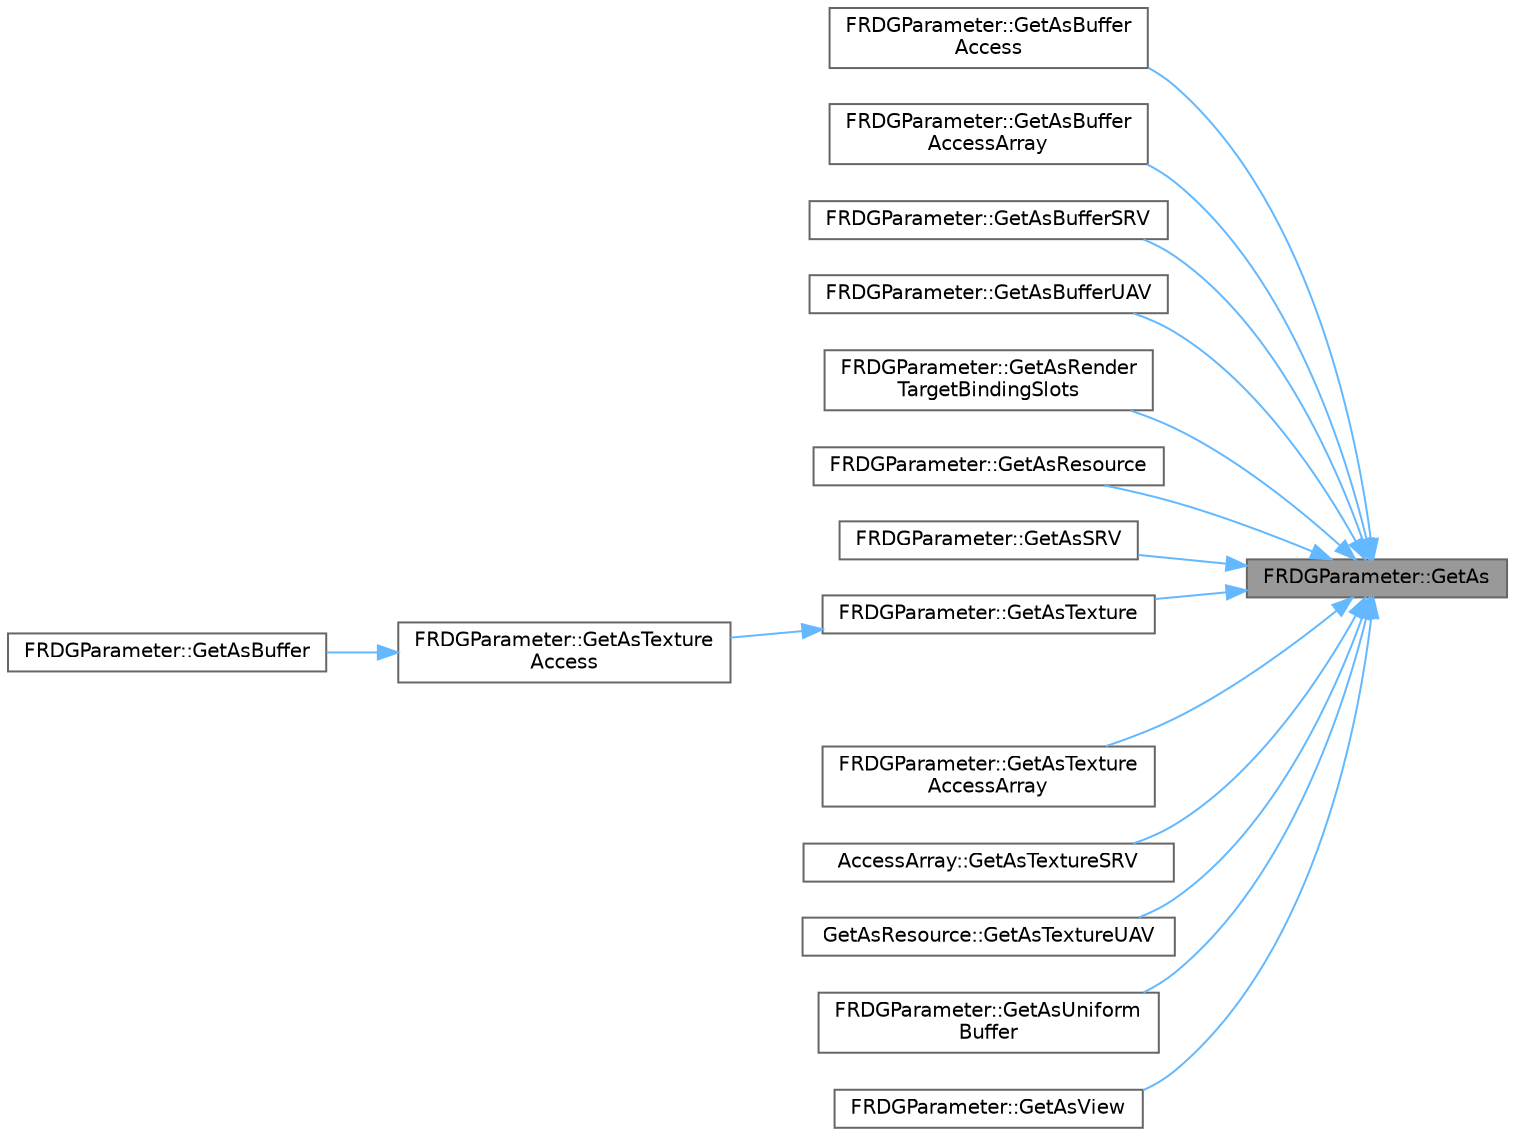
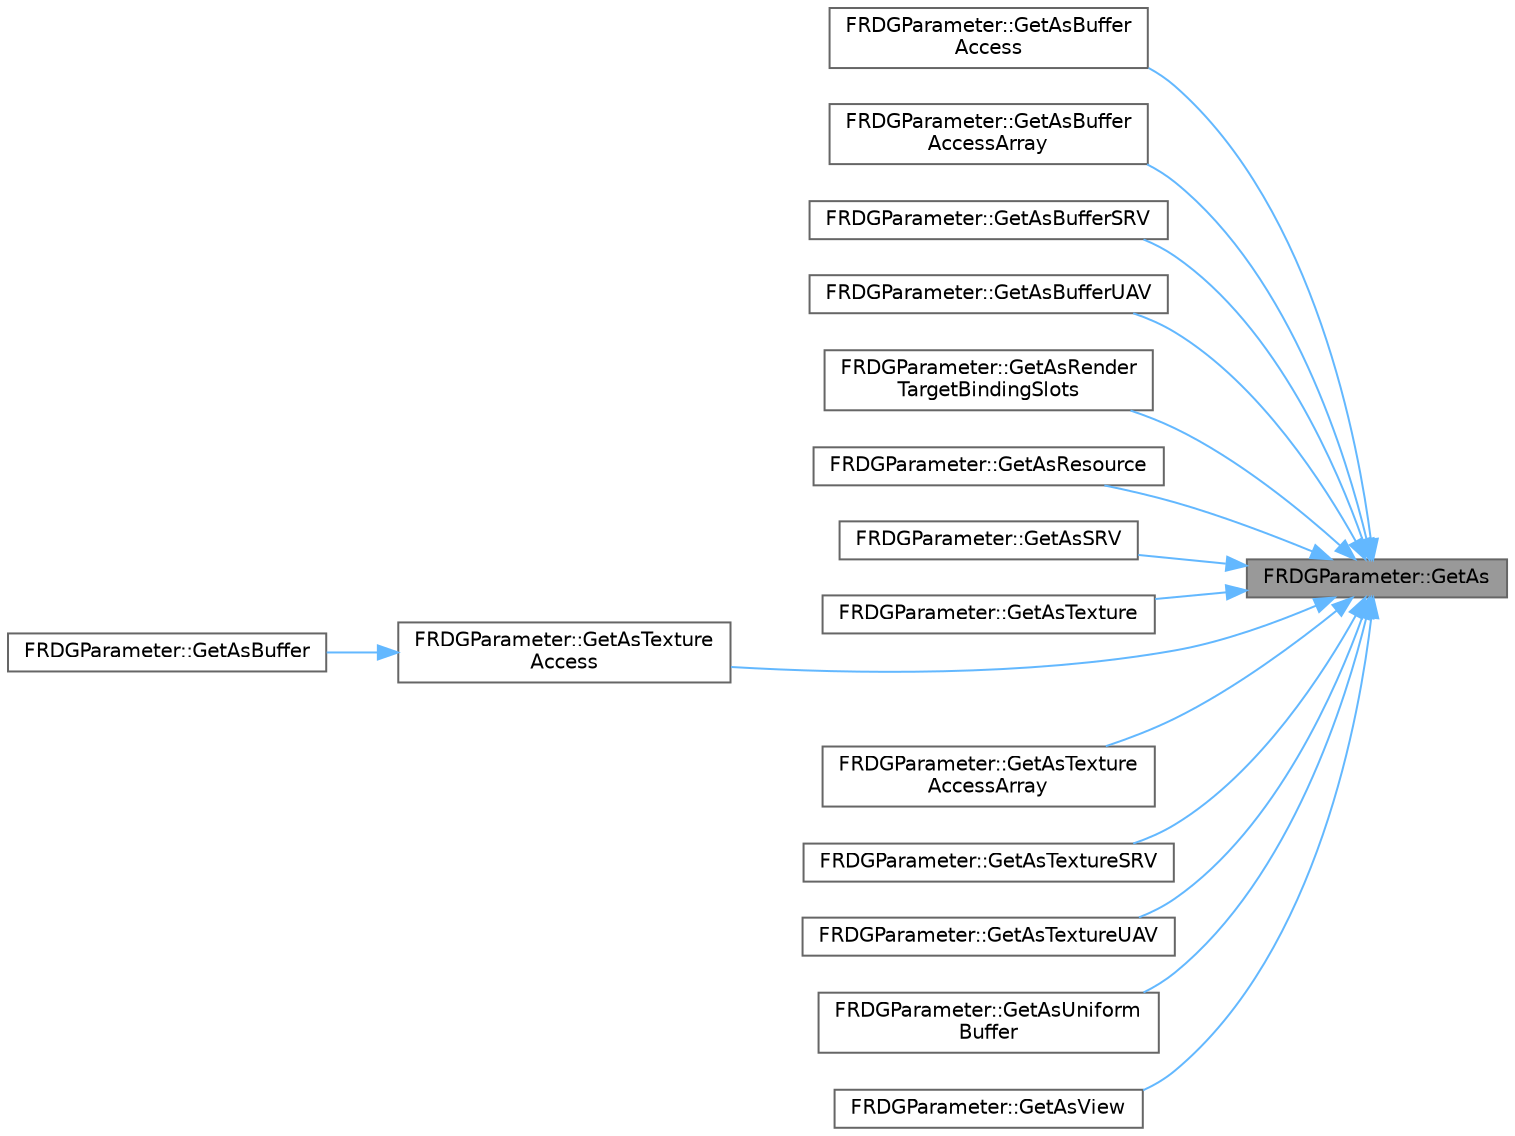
edge "FRDGParameter::GetAsTexture Access" -> "FRDGParameter::GetAsTexture": now "FRDGParameter::GetAsTexture Access" -> "FRDGParameter::GetAs"
node "AccessArray::GetAsTextureSRV": label "AccessArray::GetAsTextureSRV" -> "FRDGParameter::GetAsTextureSRV"
node "GetAsResource::GetAsTextureUAV": label "GetAsResource::GetAsTextureUAV" -> "FRDGParameter::GetAsTextureUAV"
